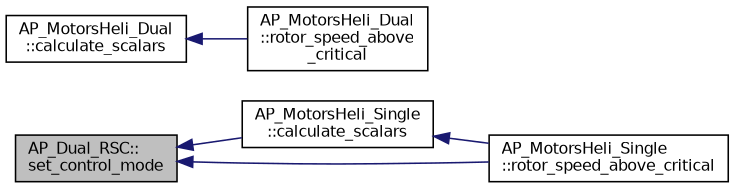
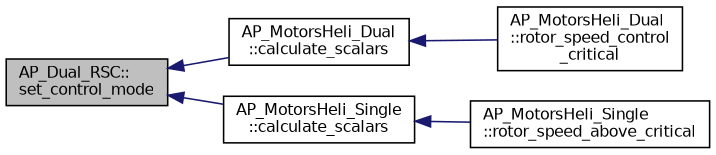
node "AP_MotorsHeli_Dual ::rotor_speed_above _critical": label "AP_MotorsHeli_Dual ::rotor_speed_above _critical" -> "AP_MotorsHeli_Dual ::rotor_speed_control _critical"
edge "AP_MotorsHeli_Single ::rotor_speed_above_critical" -> "AP_Dual_RSC:: set_control_mode": now "AP_MotorsHeli_Dual ::calculate_scalars" -> "AP_Dual_RSC:: set_control_mode"
